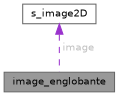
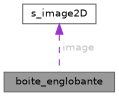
node "image_englobante": label "image_englobante" -> "boite_englobante"
